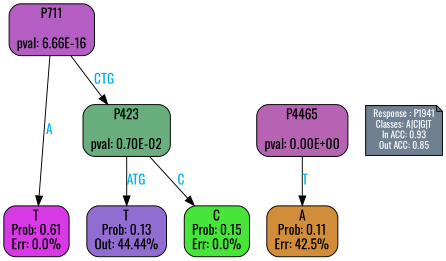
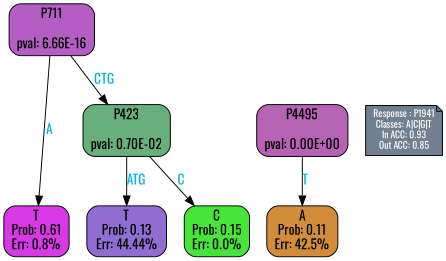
node "P4465 pval: 0.00E+00": label "P4465 pval: 0.00E+00" -> "P4495 pval: 0.00E+00"
node "T Prob: 0.61 Err: 0.0%": label "T Prob: 0.61 Err: 0.0%" -> "T Prob: 0.61 Err: 0.8%"
node "T Prob: 0.13 Out: 44.44%": label "T Prob: 0.13 Out: 44.44%" -> "T Prob: 0.13 Err: 44.44%"
